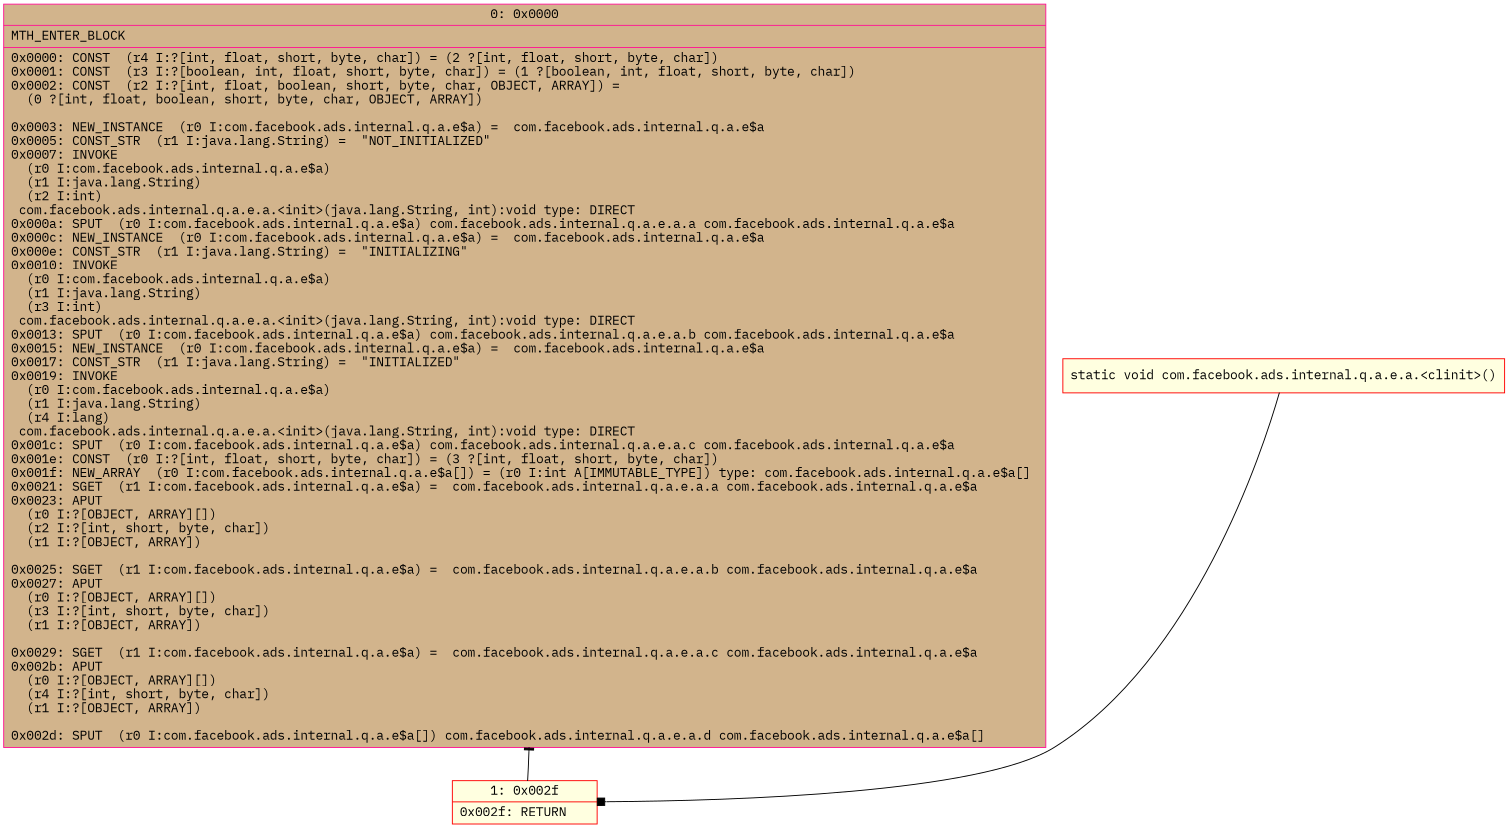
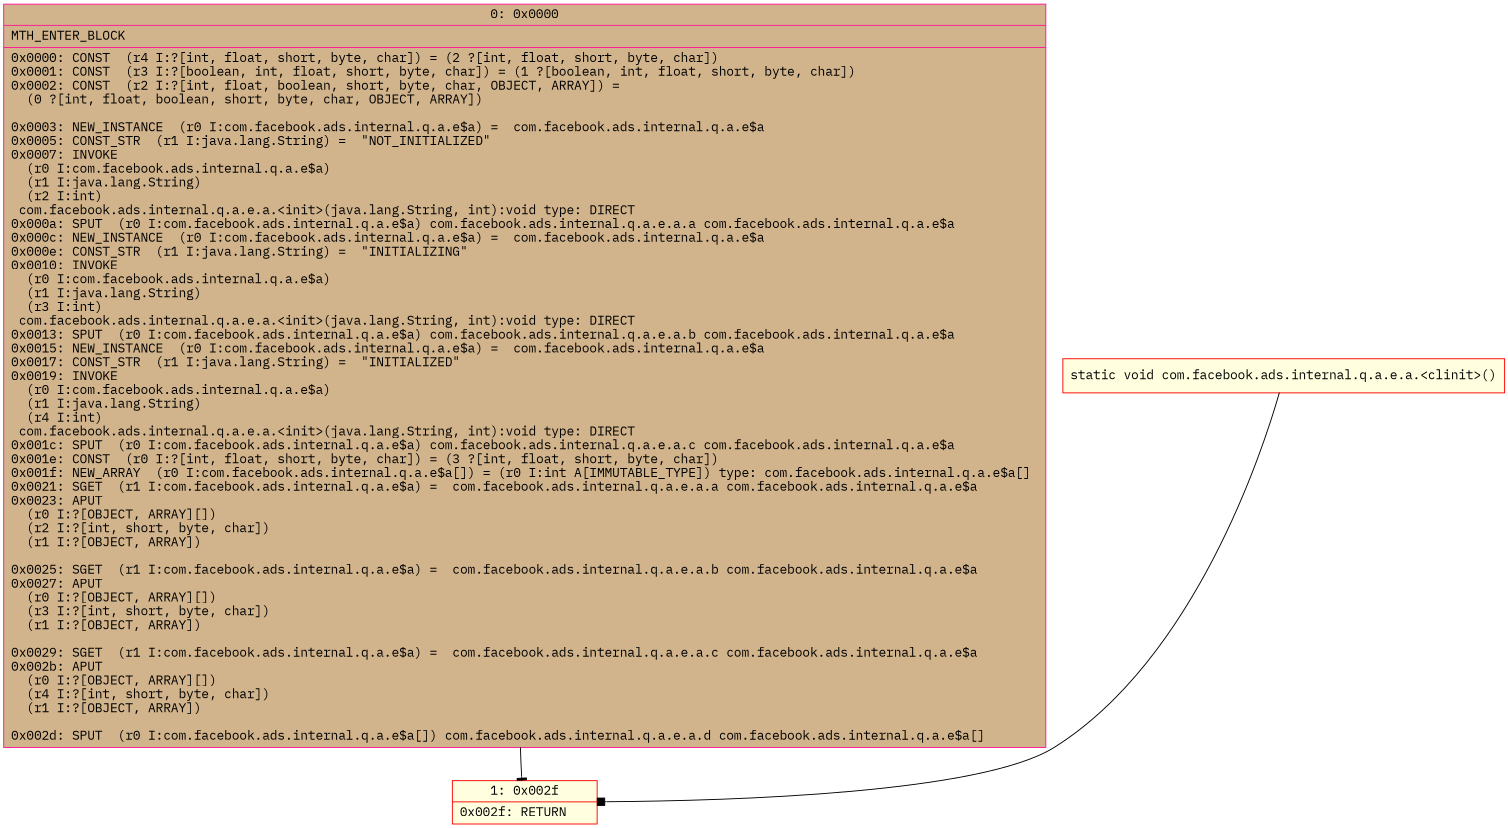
node "0: 0x0000": text "(r4 I:lang)" -> "(r4 I:int)"
edge "1: 0x002f" -> "0: 0x0000": reversed
